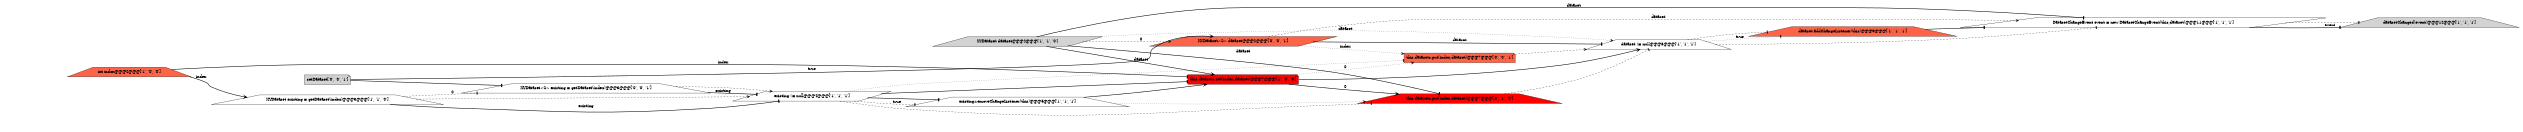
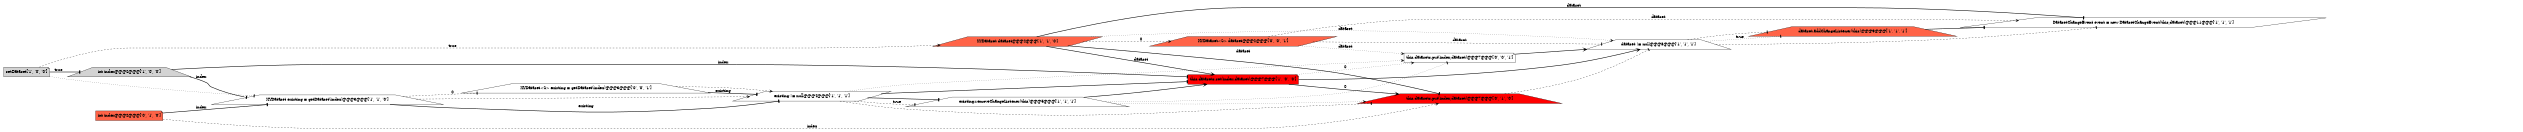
node "datasetChanged(event)@@@12@@@['1', '1', '1']": removed
node "XYDataset dataset@@@2@@@['1', '1', '0']": fillcolor lightgray -> tomato
edge "XYDataset<S> dataset@@@2@@@['0', '0', '1']" -> "dataset != null@@@8@@@['1', '1', '1']": style bold -> dashed
edge "XYDataset<S> dataset@@@2@@@['0', '0', '1']" -> "this.datasets.put(index,dataset)@@@7@@@['0', '0', '1']": label "index" -> "dataset"
edge "this.datasets.put(index,dataset)@@@7@@@['0', '0', '1']" -> "dataset != null@@@8@@@['1', '1', '1']": style dashed -> bold
node "this.datasets.put(index,dataset)@@@7@@@['0', '0', '1']": fillcolor tomato -> white
node "setDataset['1', '0', '0']": added
node "int index@@@2@@@['1', '0', '0']": fillcolor tomato -> lightgray
edge "existing != null@@@4@@@['1', '1', '1']" -> "this.datasets.put(index,dataset)@@@7@@@['0', '0', '1']": arrowhead tee -> vee
node "setDataset['0', '0', '1']": removed
edge "int index@@@2@@@['1', '0', '0']" -> "XYDataset existing = getDataset(index)@@@3@@@['1', '1', '0']": arrowhead vee -> tee
edge "existing.removeChangeListener(this)@@@5@@@['1', '1', '1']" -> "this.datasets.put(index,dataset)@@@7@@@['0', '0', '1']": added
node "int index@@@2@@@['0', '1', '0']": added
